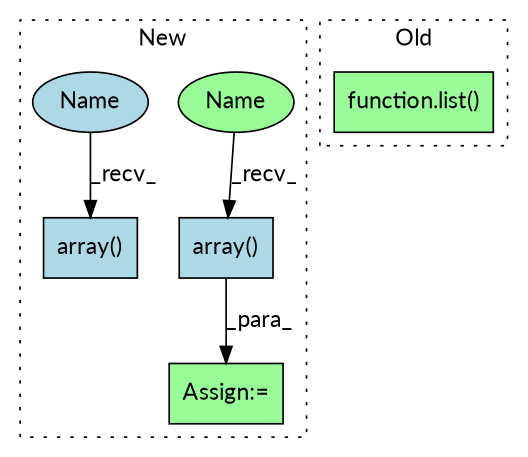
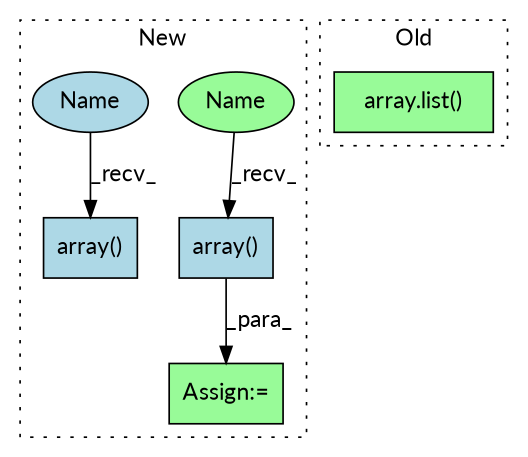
node "function.list()": label "function.list()" -> "array.list()"
